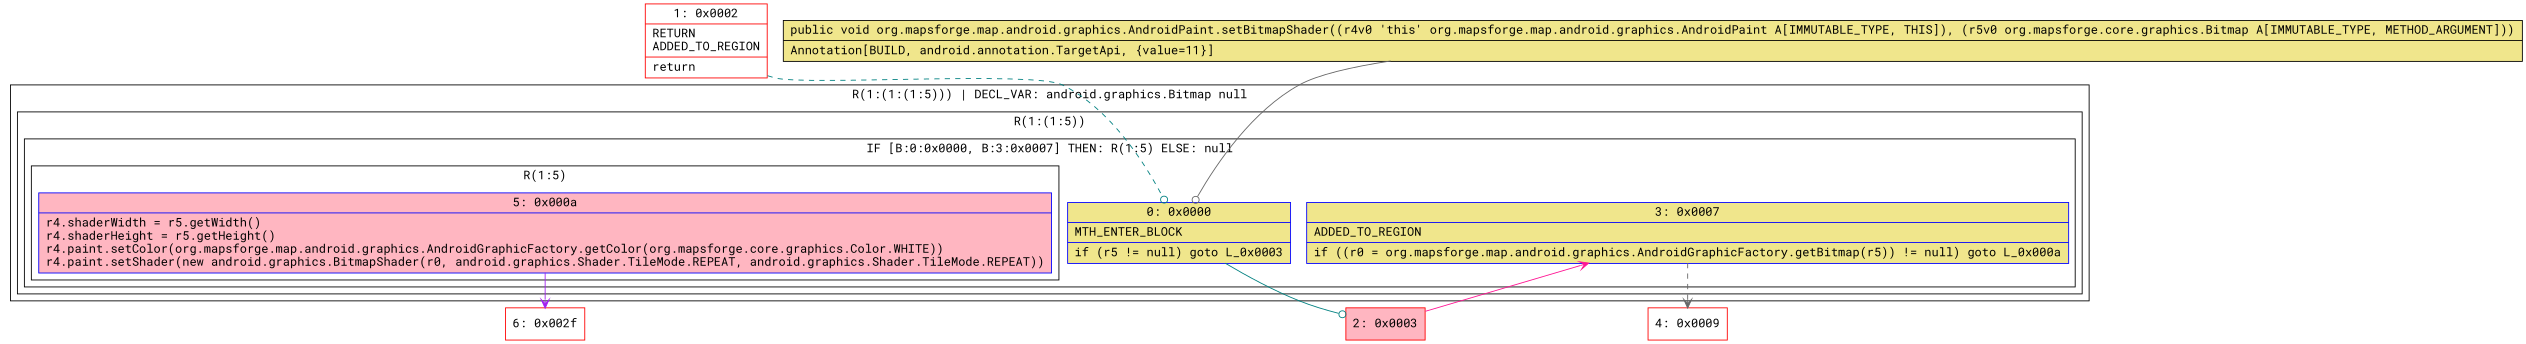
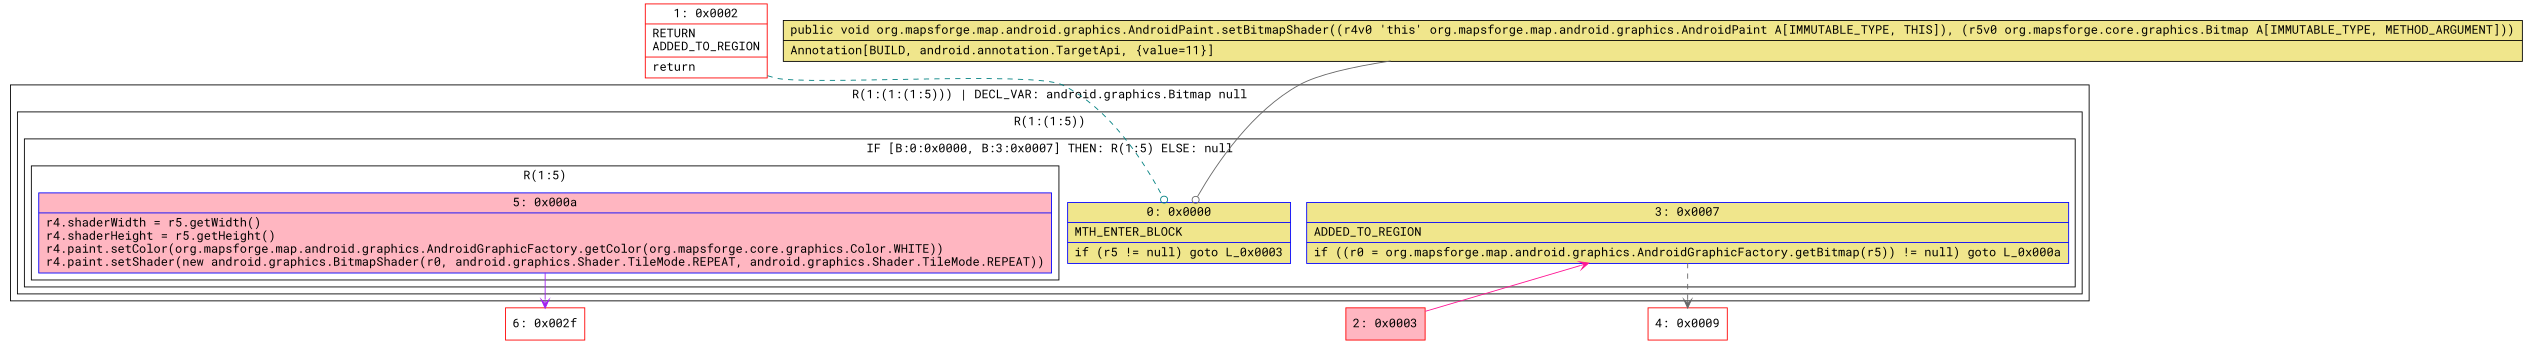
edge "0: 0x0000" -> "2: 0x0003": removed
